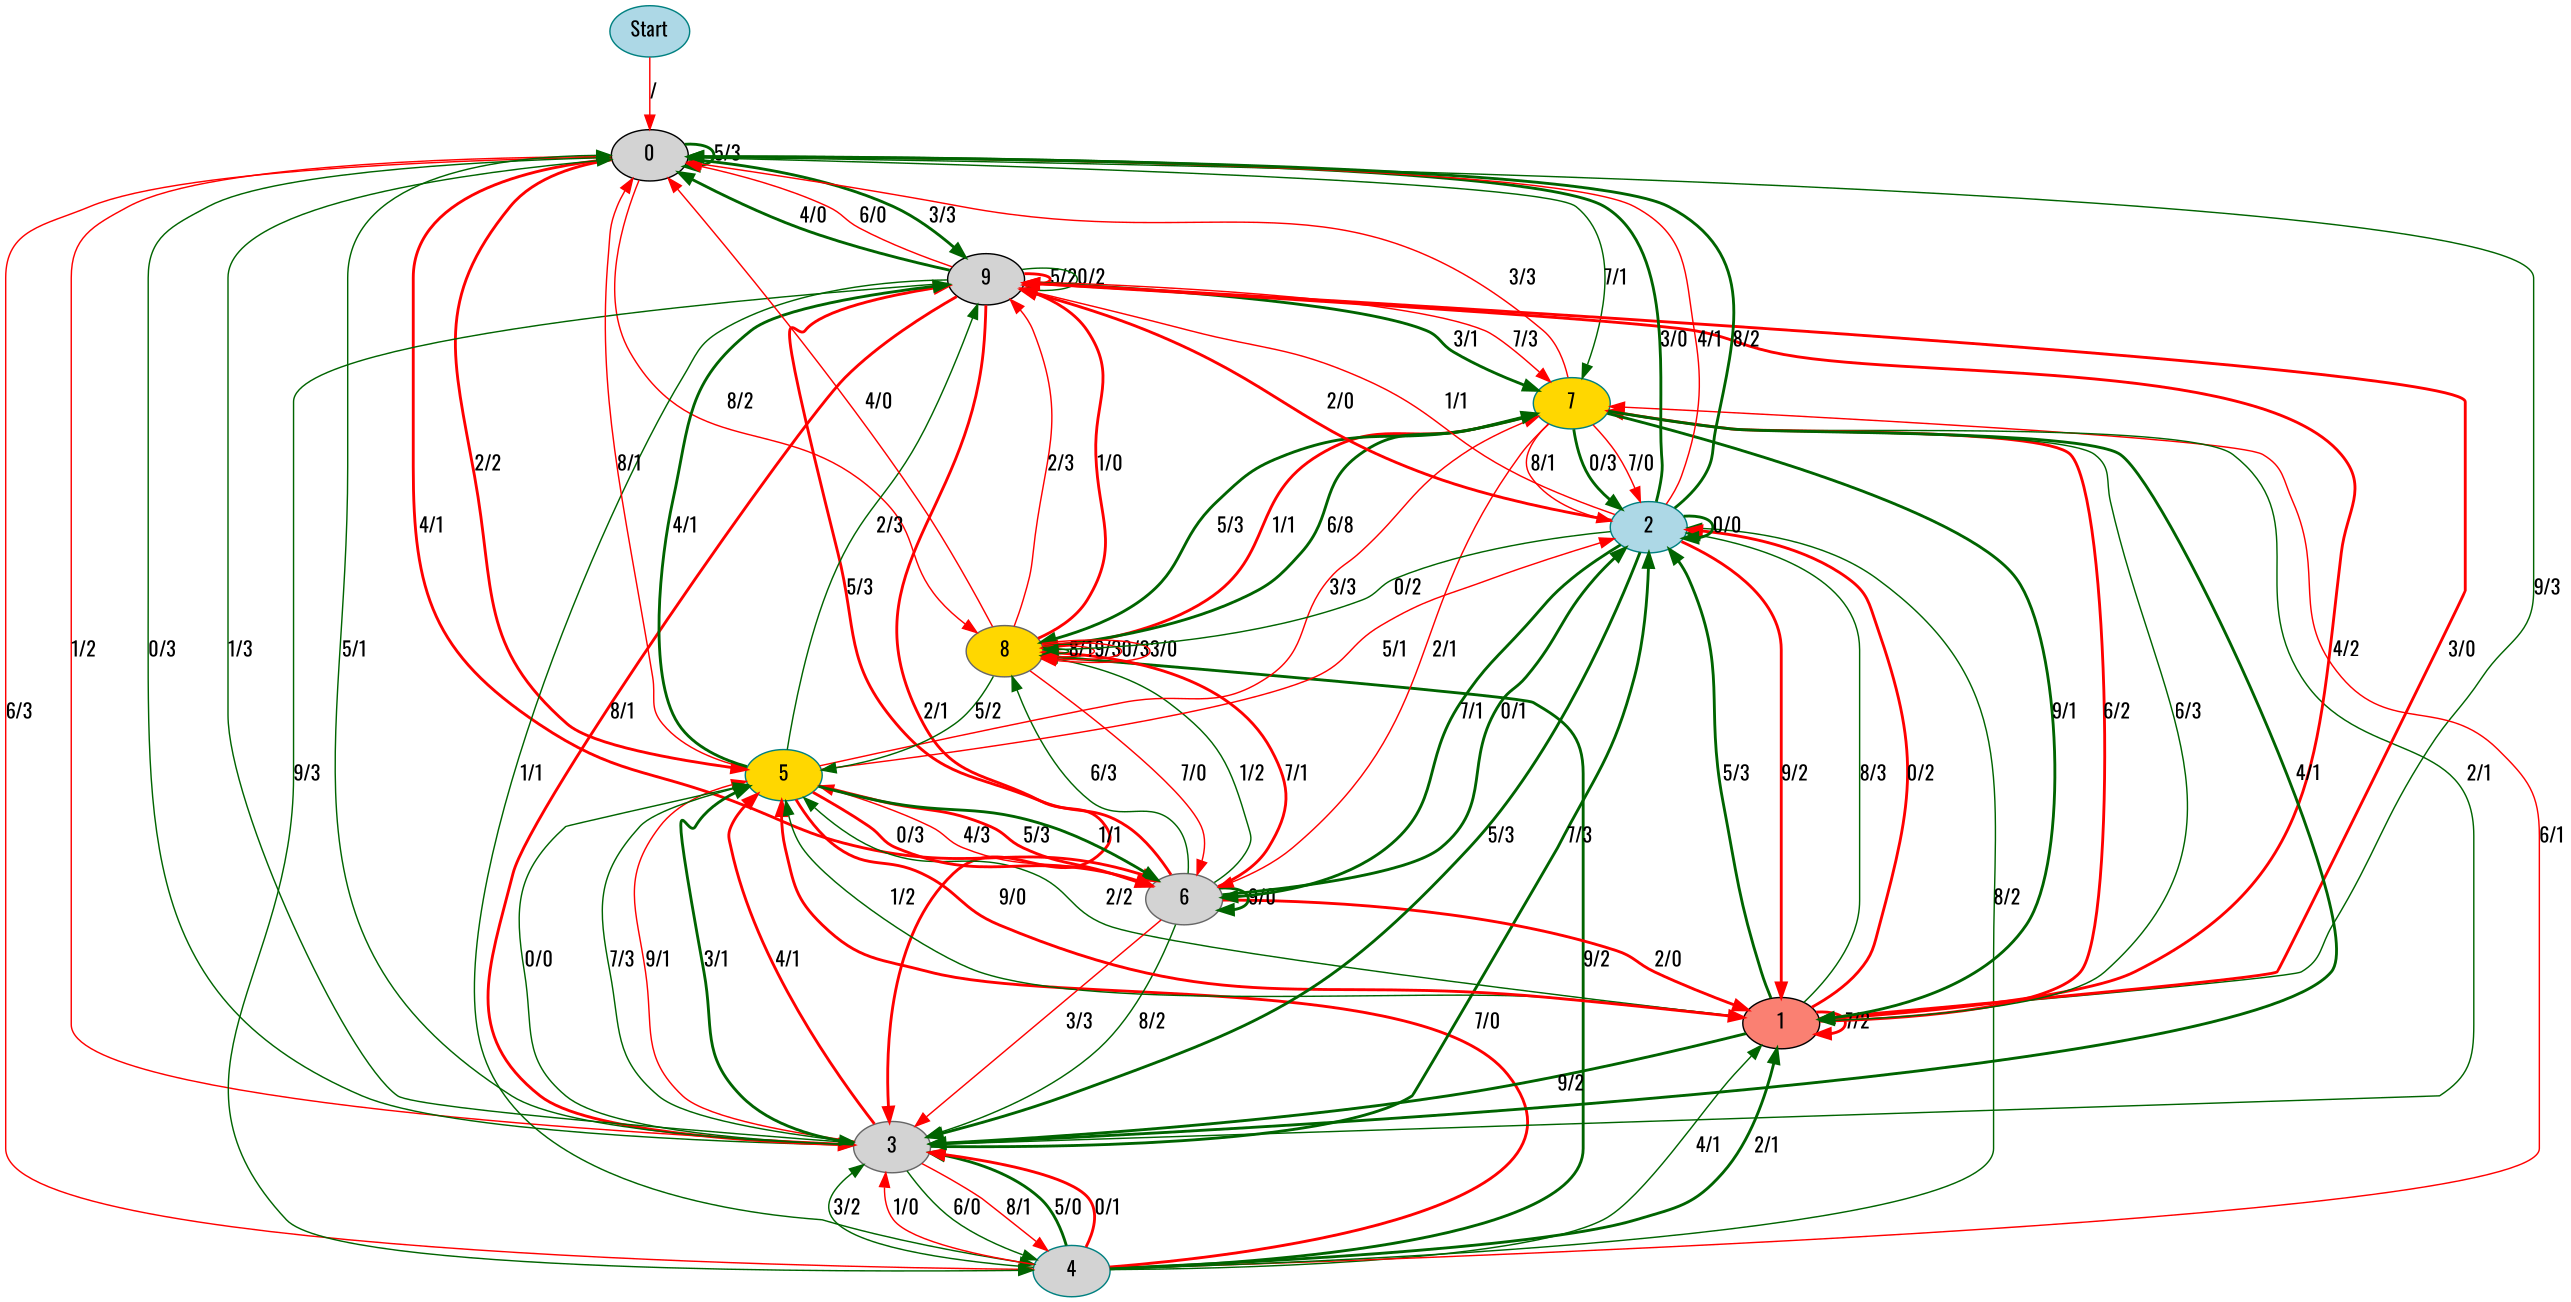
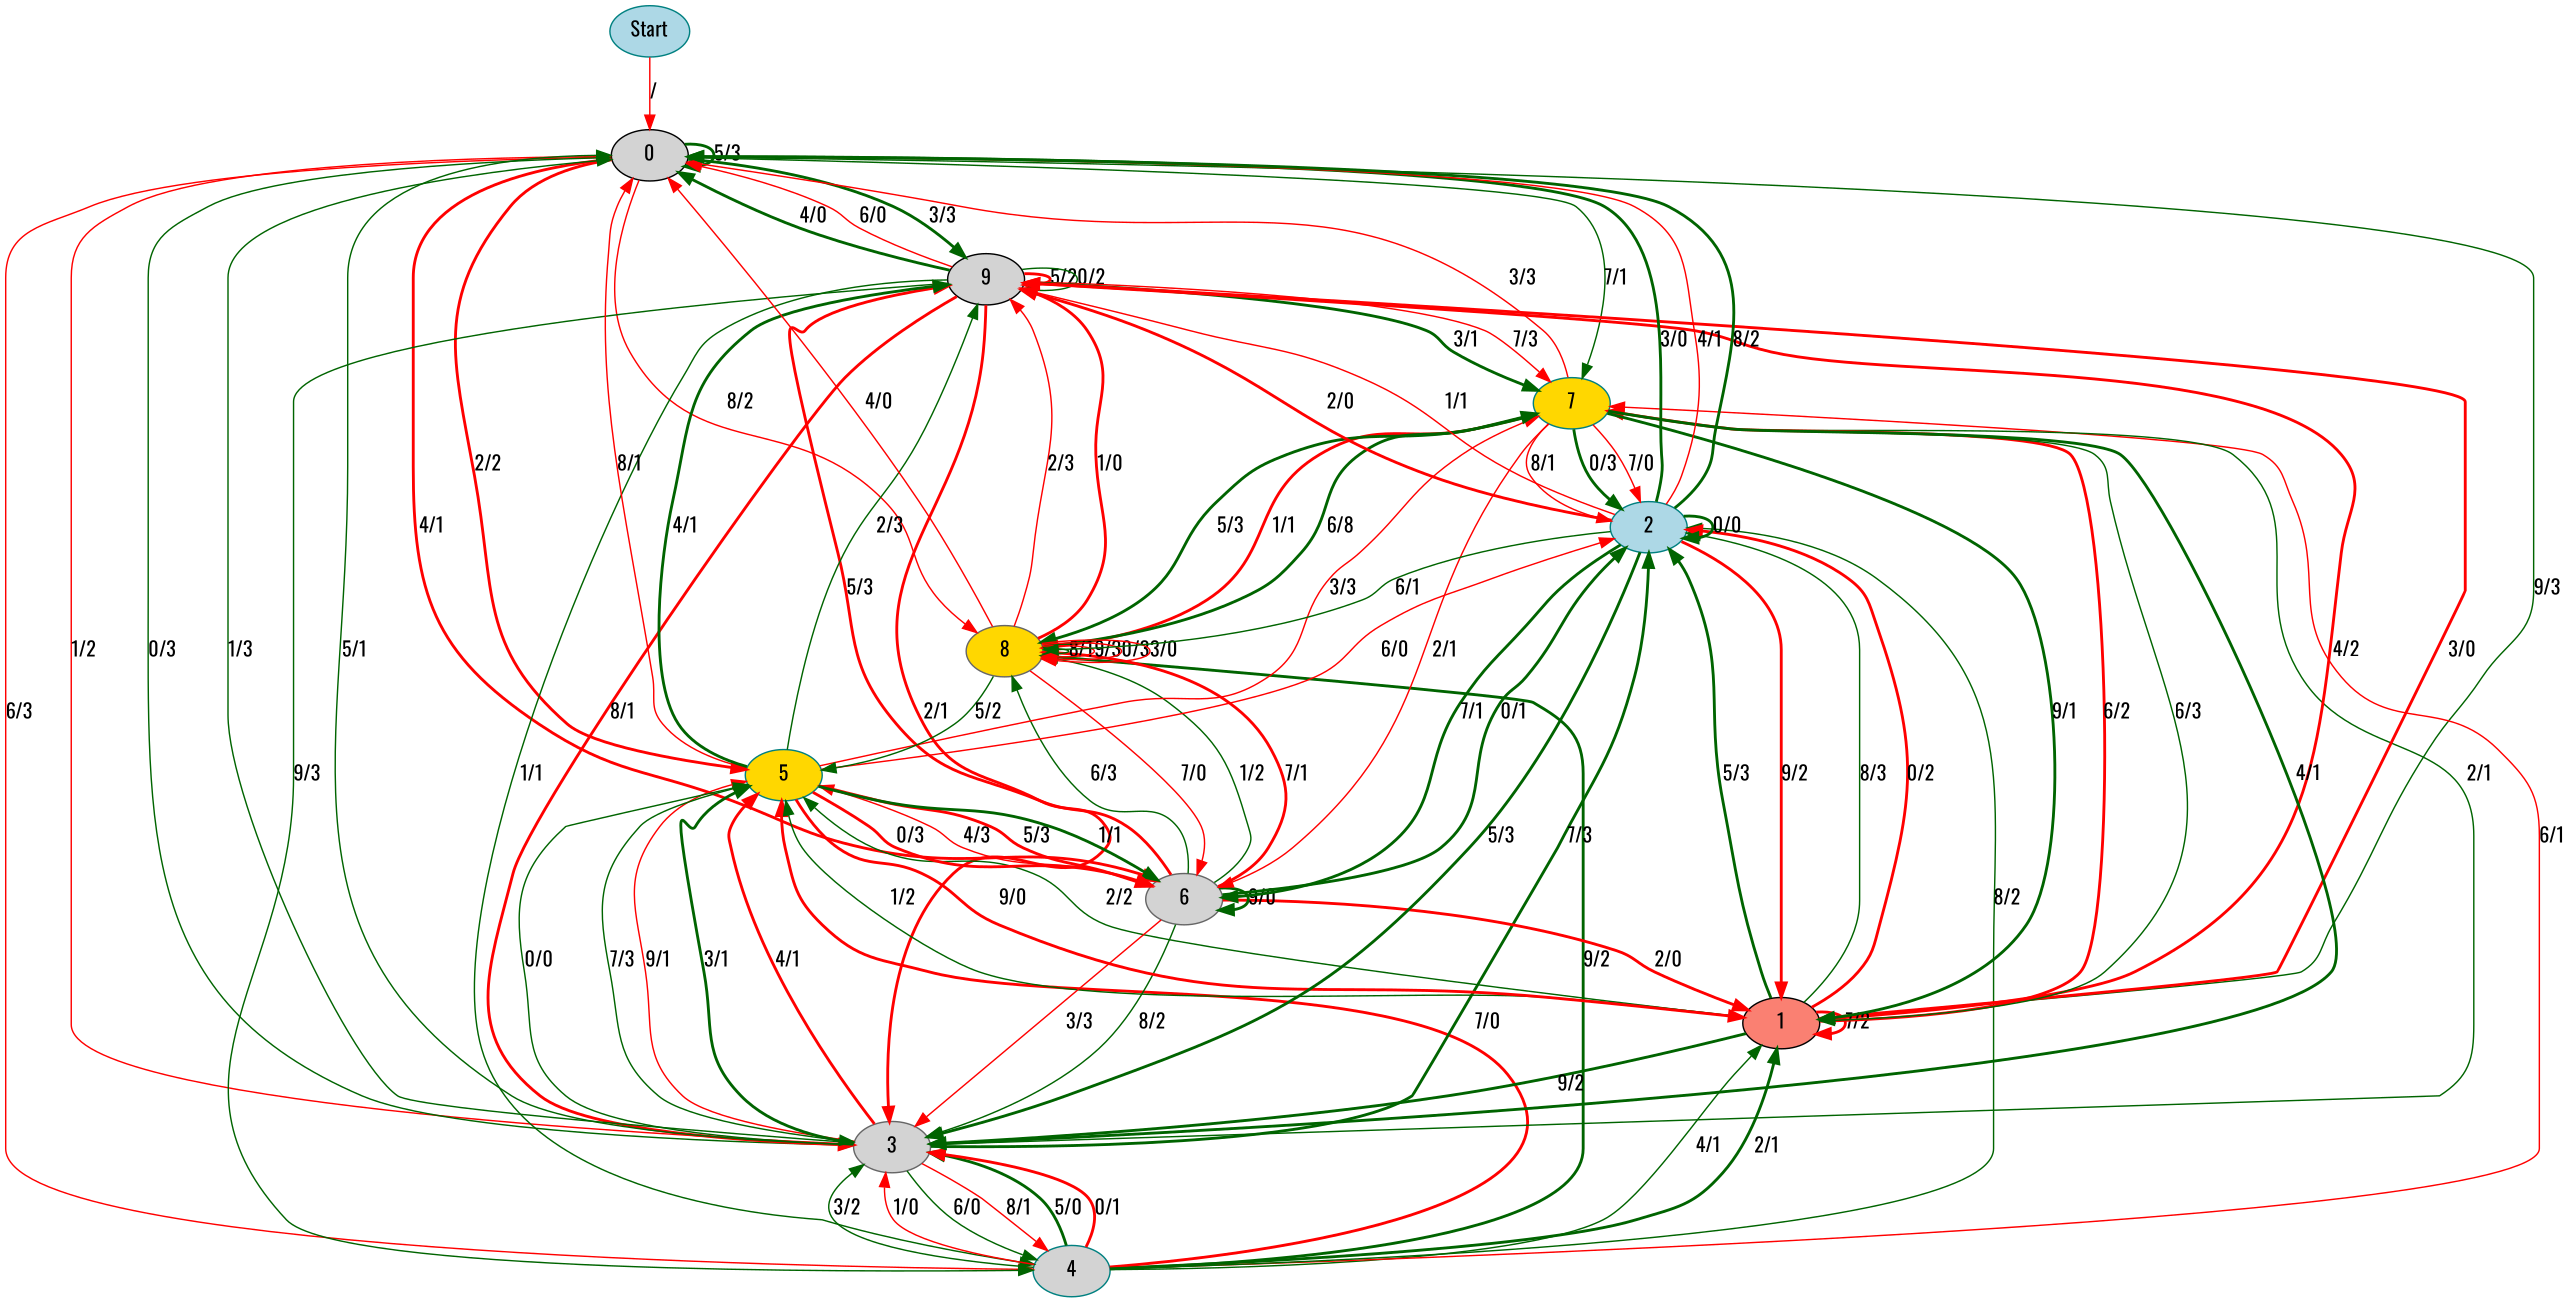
edge "2" -> "8": label "0/2" -> "6/1"
edge "5" -> "2": label "5/1" -> "6/0"
